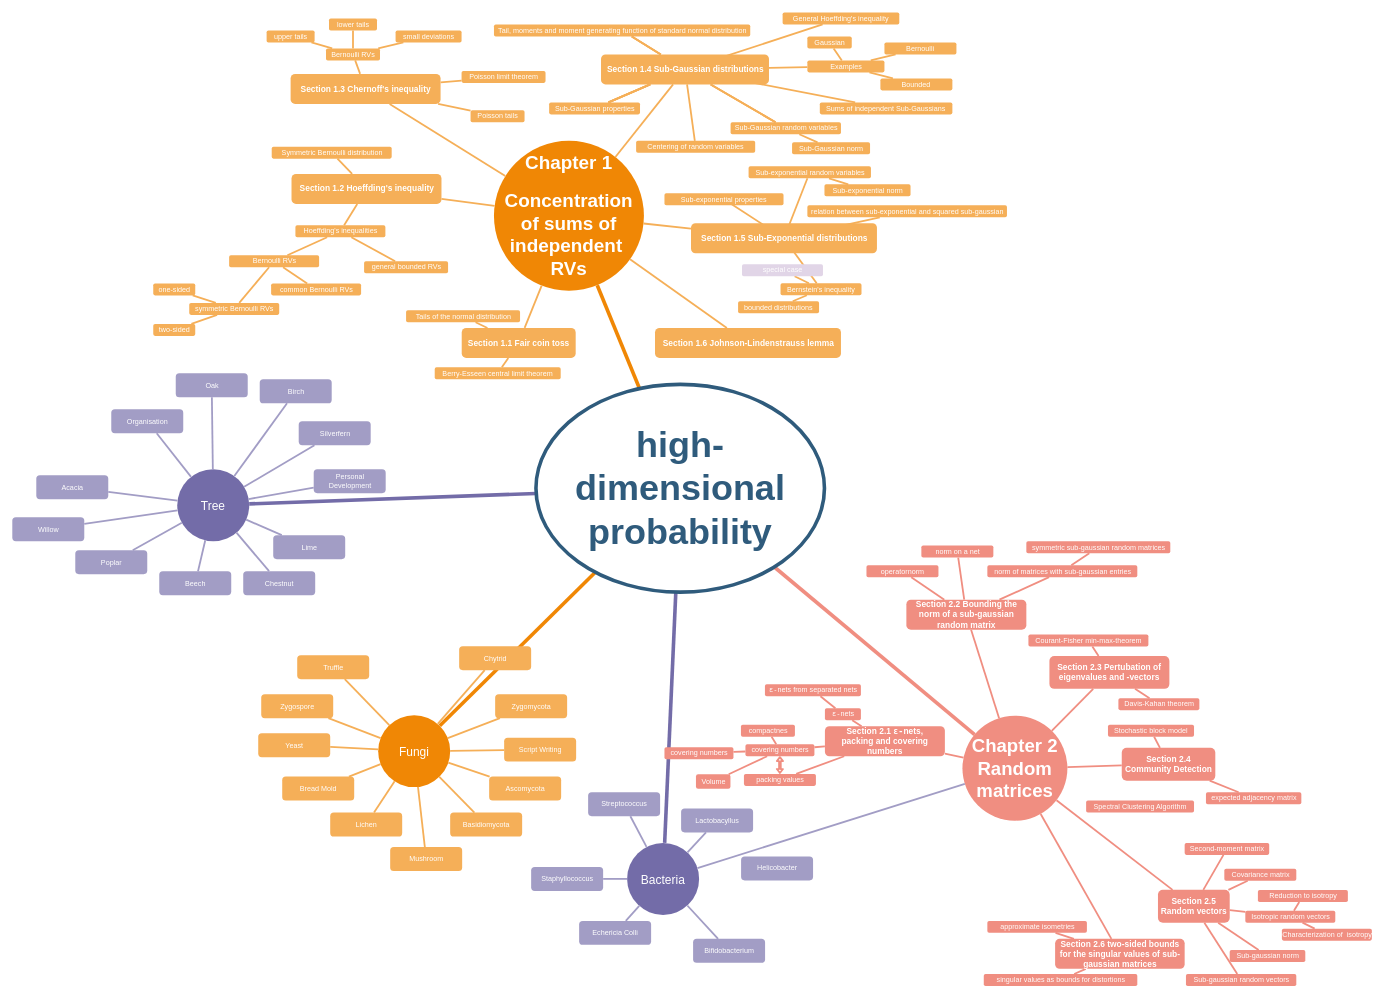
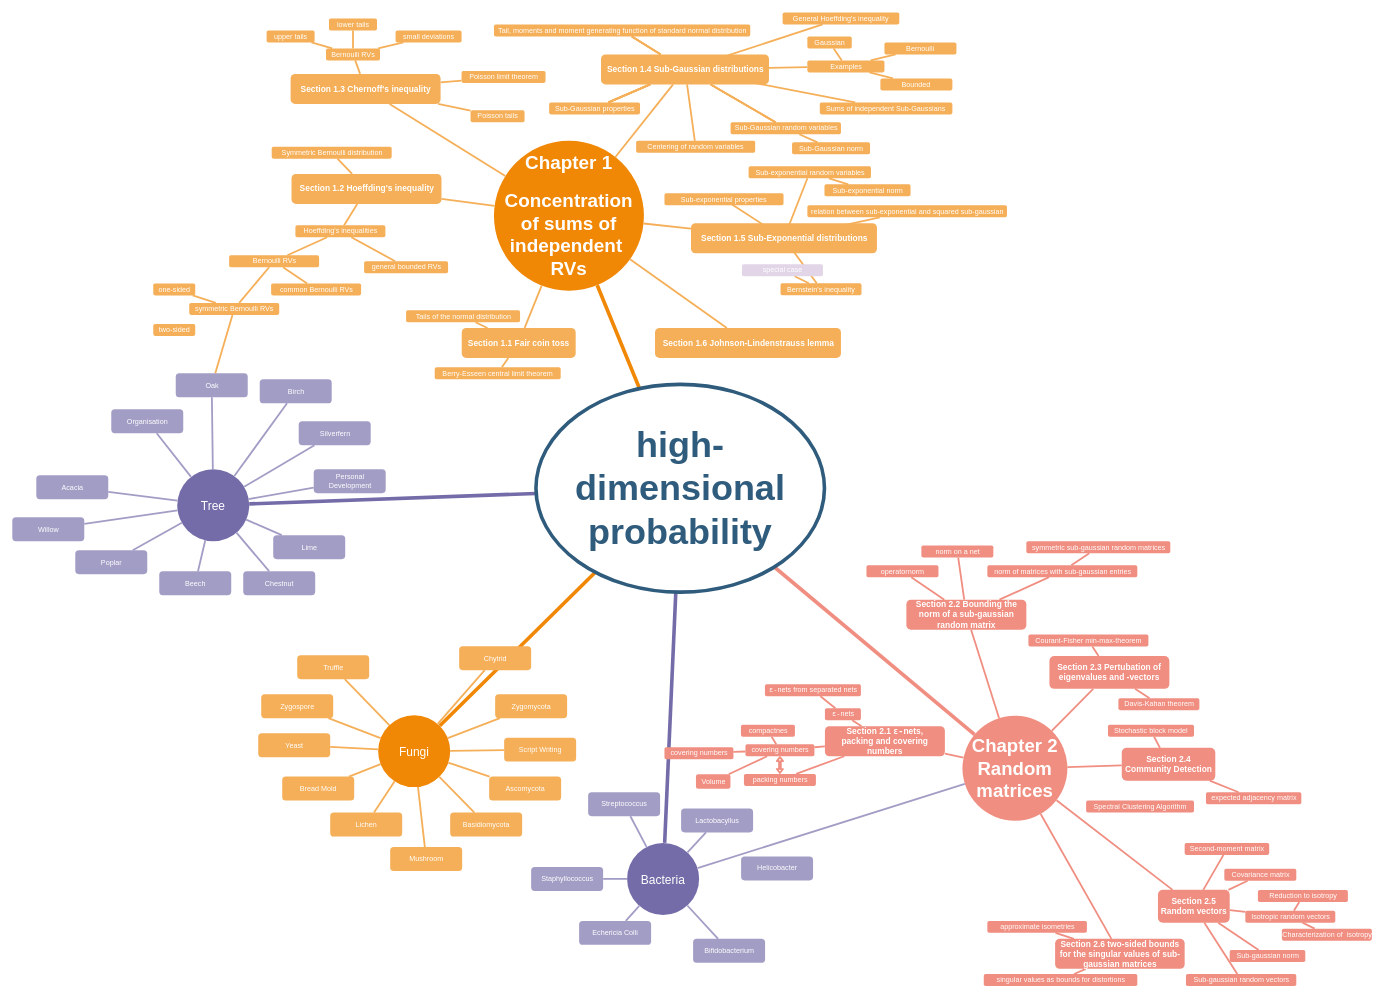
edge "Bernstein's inequality" -- "bounded distributions": removed
node "bounded distributions": removed
edge "symmetric Bernoulli RVs" -- "two-sided": now "symmetric Bernoulli RVs" -- "Oak"
node "packing values": label "packing values" -> "packing numbers"
